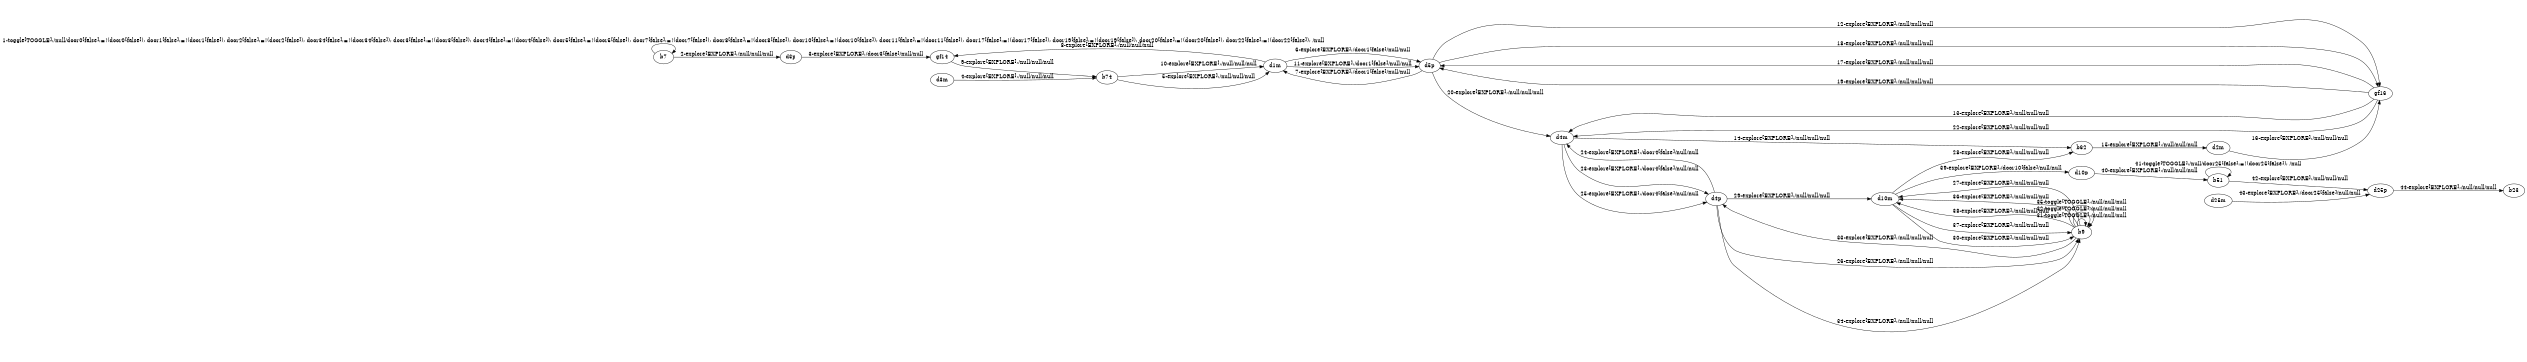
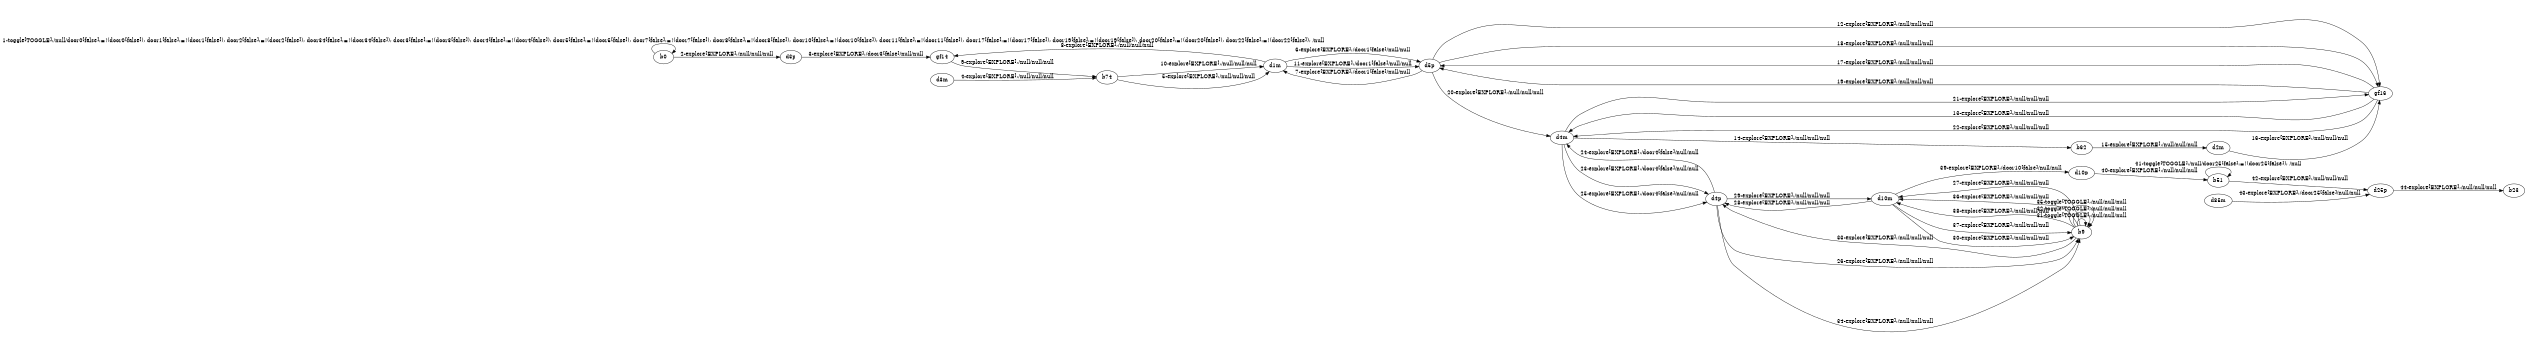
node "b7": label "b7" -> "b0"
edge "d4m" -> "gf16": added, label "21-explore[EXPLORE];/null/null/null"
edge "d10m" -> "b62": now "d10m" -> "d4p"
node "d25m": label "d25m" -> "d85m"
